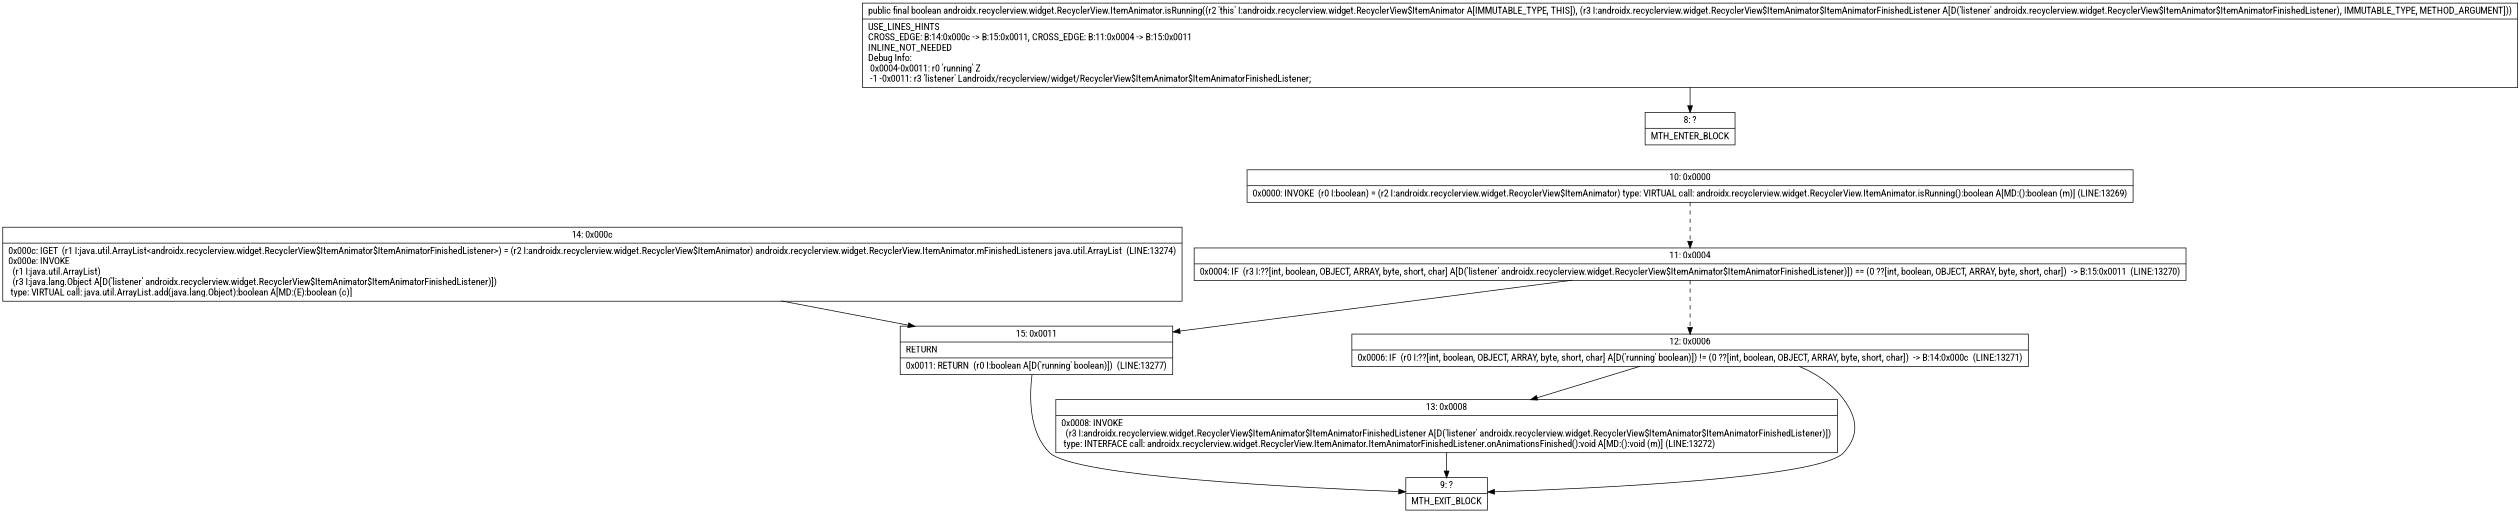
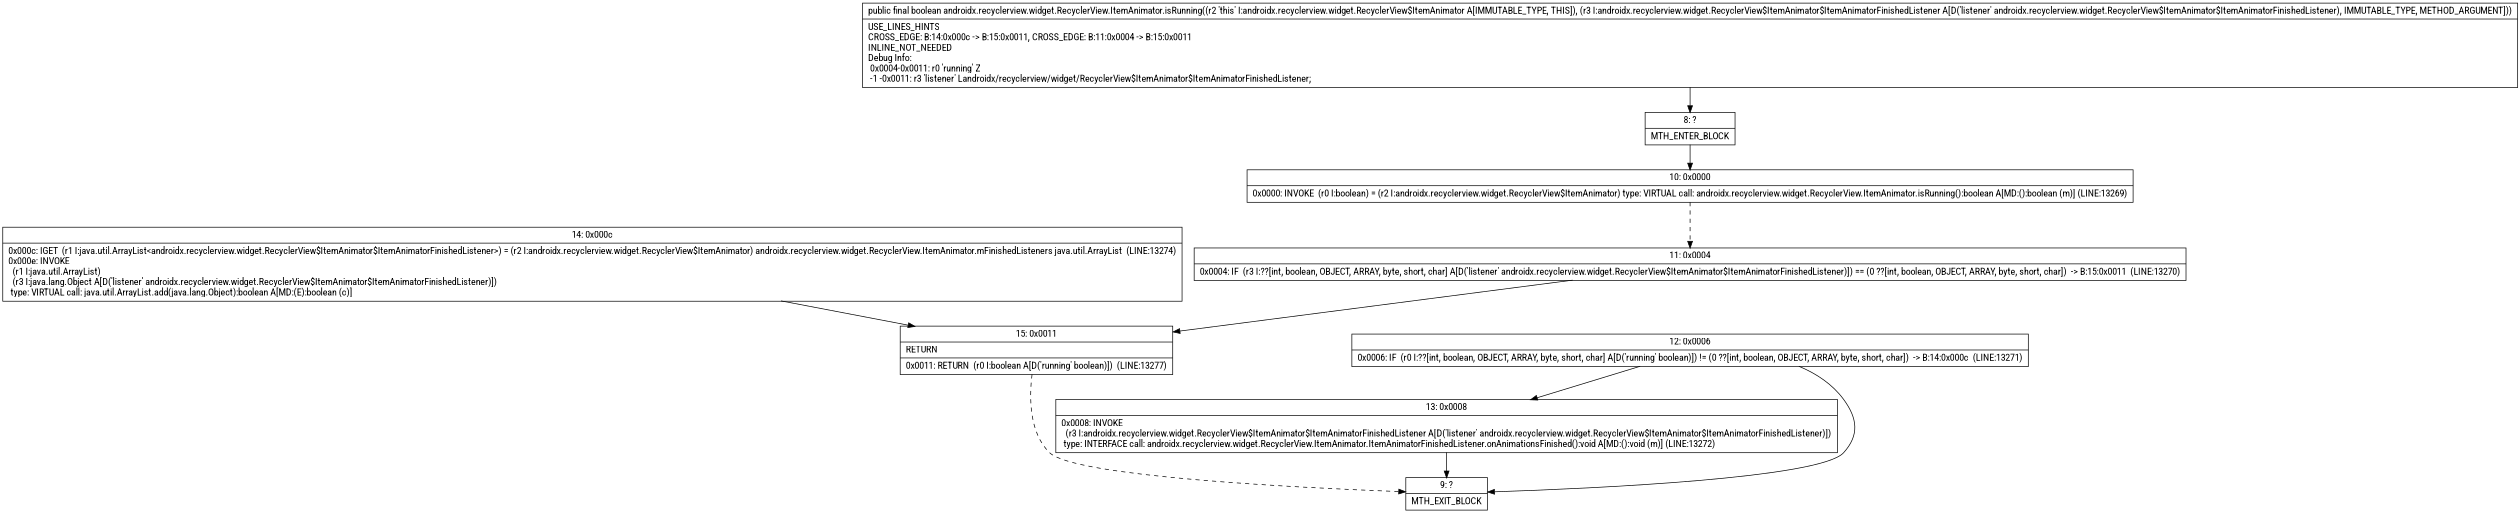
edge "8: ?" -> "10: 0x0000": added
edge "11: 0x0004" -> "12: 0x0006": removed
edge "15: 0x0011" -> "9: ?": style solid -> dashed
